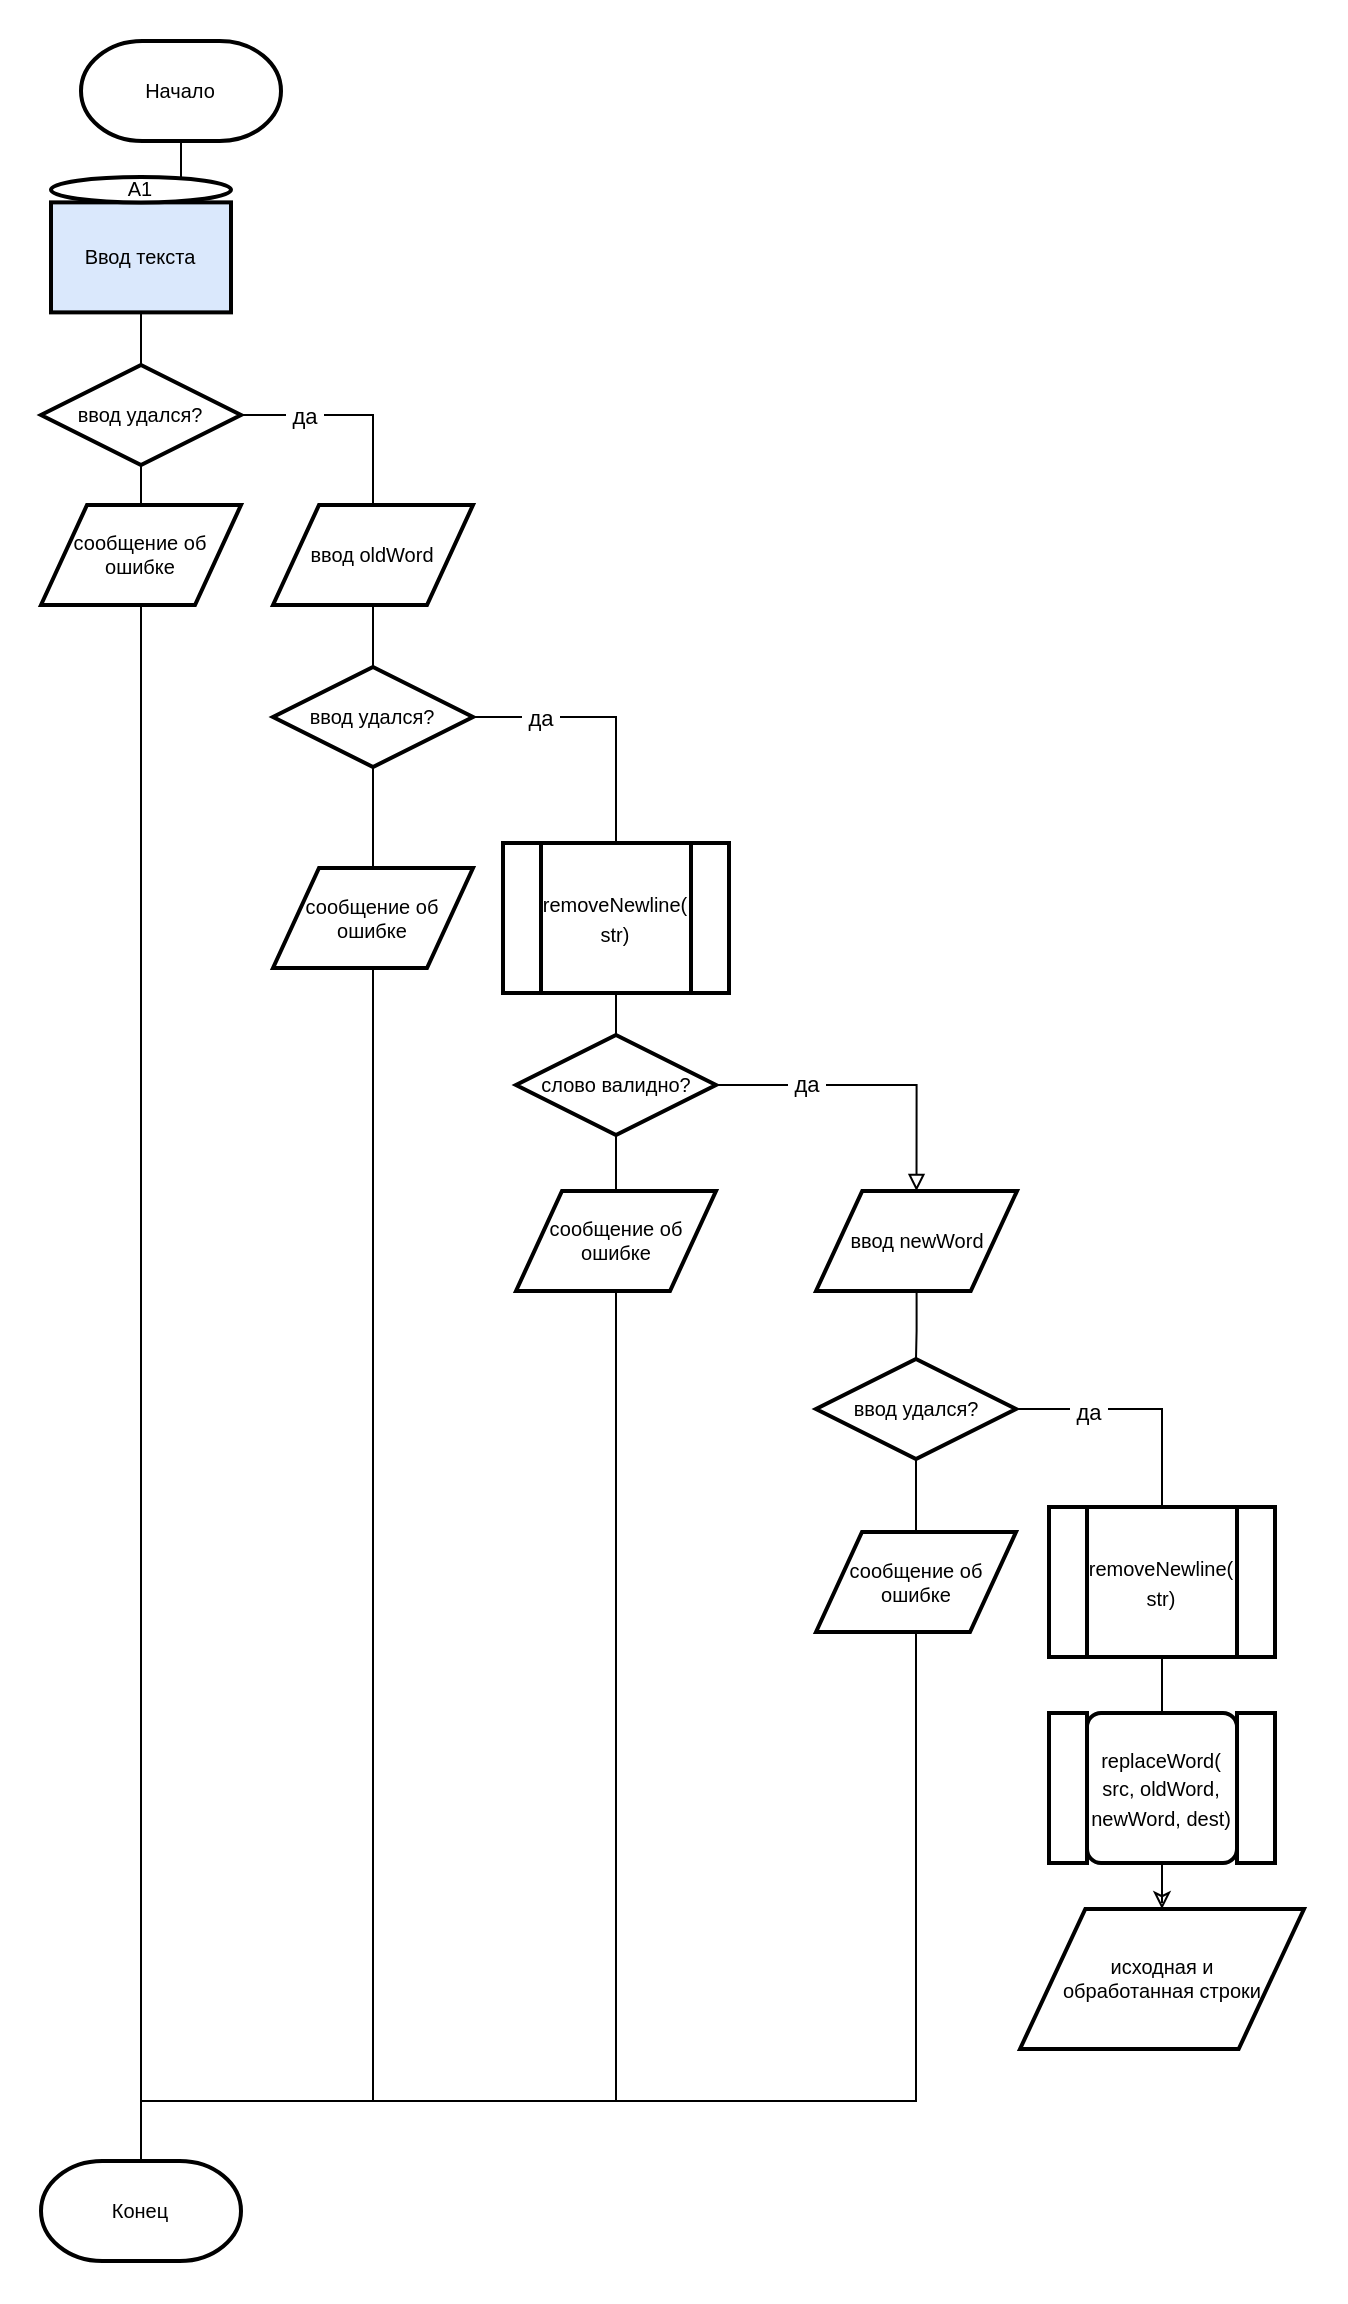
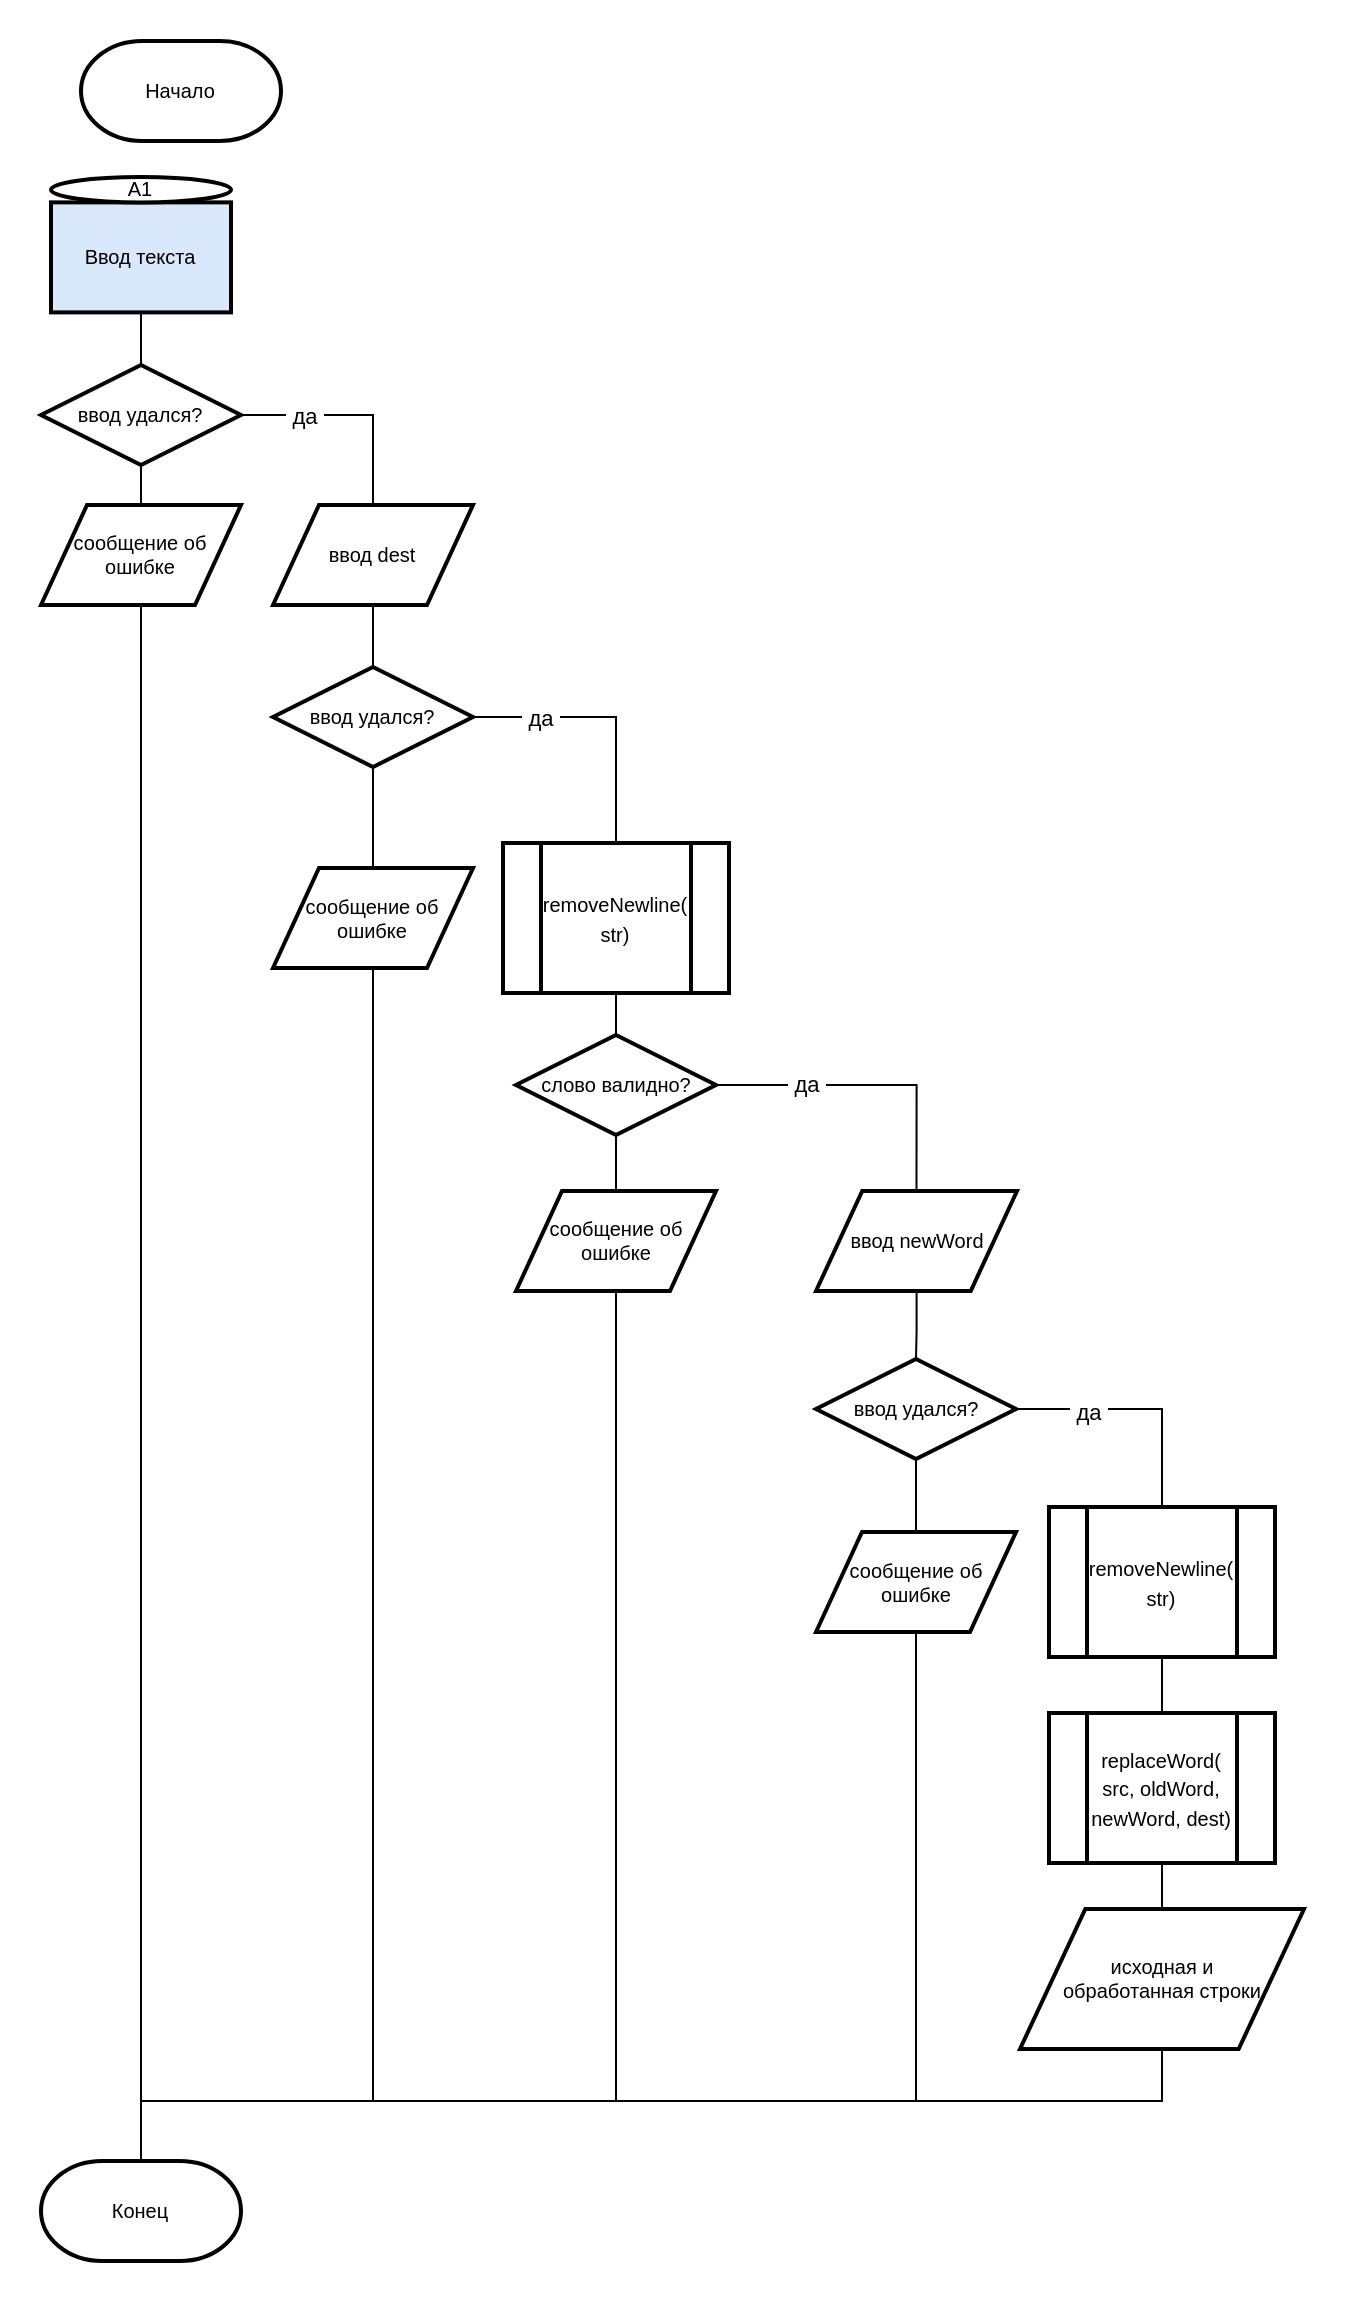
edge "Начало" -- "А1": removed
node "ввод oldWord": label "ввод oldWord" -> "ввод dest"
edge "слово валидно?" -> "ввод newWord": arrowhead block -> none
node "replaceWord( src, oldWord, newWord, dest)": shape rounded rectangle -> rectangle
edge "replaceWord( src, oldWord, newWord, dest)" -> "исходная и обработанная строки": arrowhead classic -> none
edge "исходная и обработанная строки" -- "Конец": added
